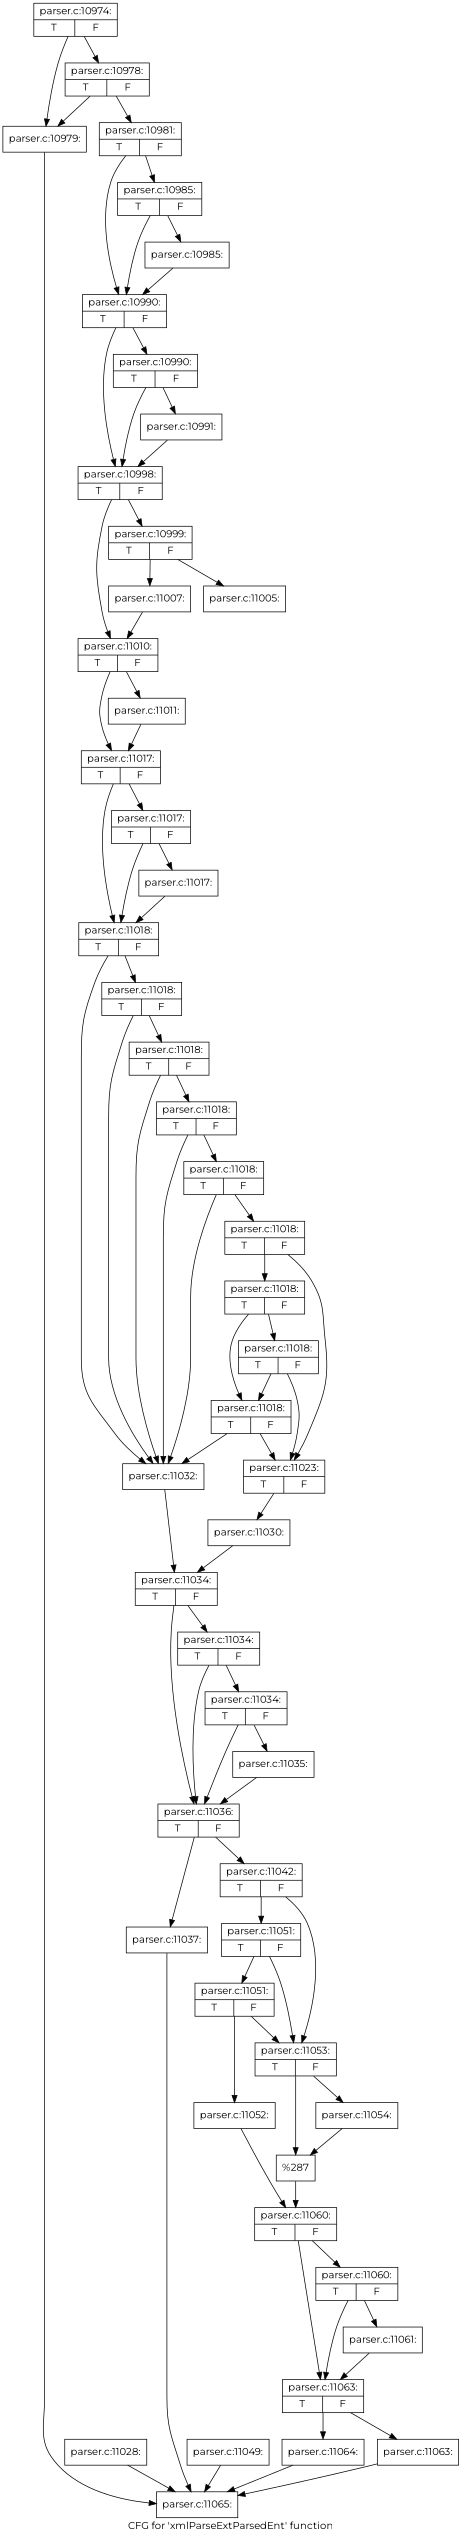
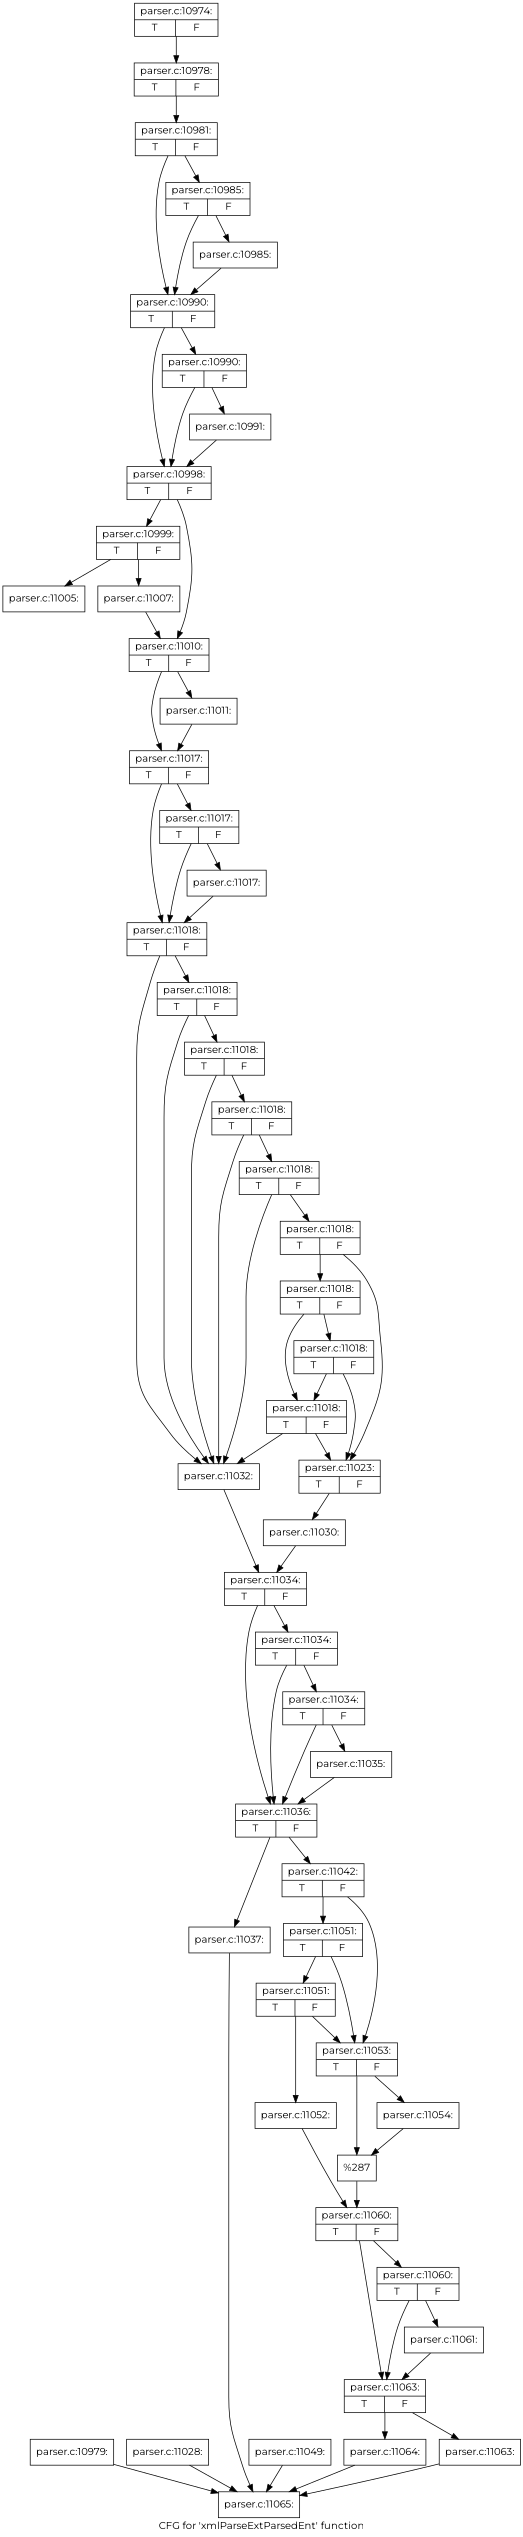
edge "parser.c:10974:" -> "parser.c:10979:": removed
edge "parser.c:10978:" -> "parser.c:10979:": removed
